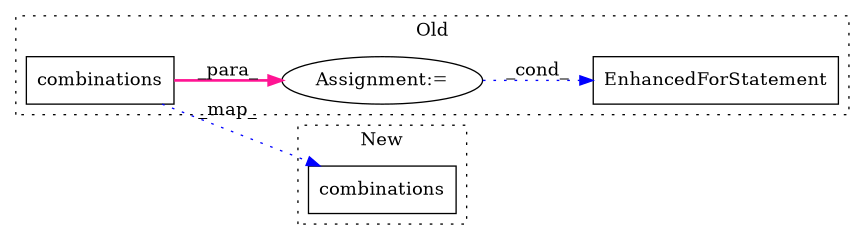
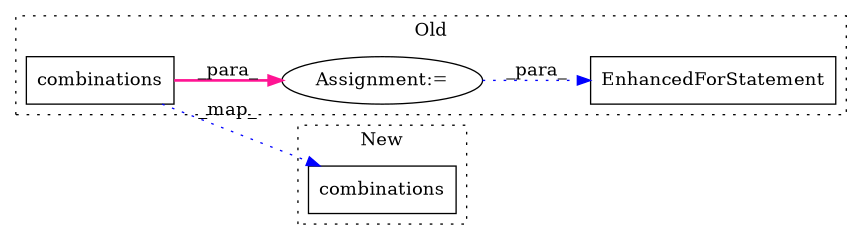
edge "Assignment:=" -> "EnhancedForStatement": label "_cond_" -> "_para_"
